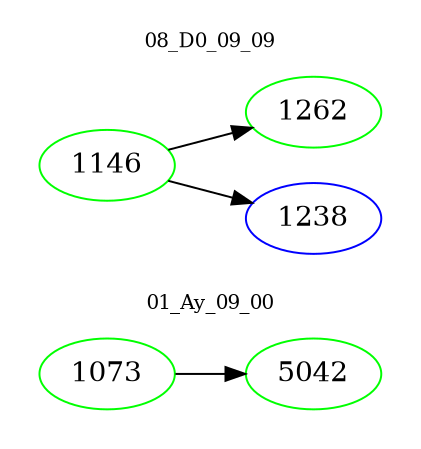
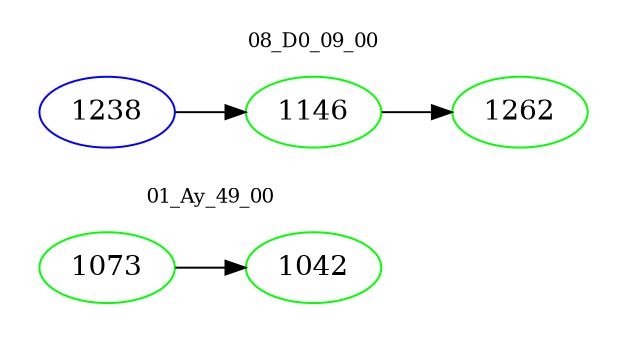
cluster "08_D0_09_09": label "08_D0_09_09" -> "08_D0_09_00"
edge "1146" -> "1238": reversed
cluster "01_Ay_09_00": label "01_Ay_09_00" -> "01_Ay_49_00"
node "5042": label "5042" -> "1042"
